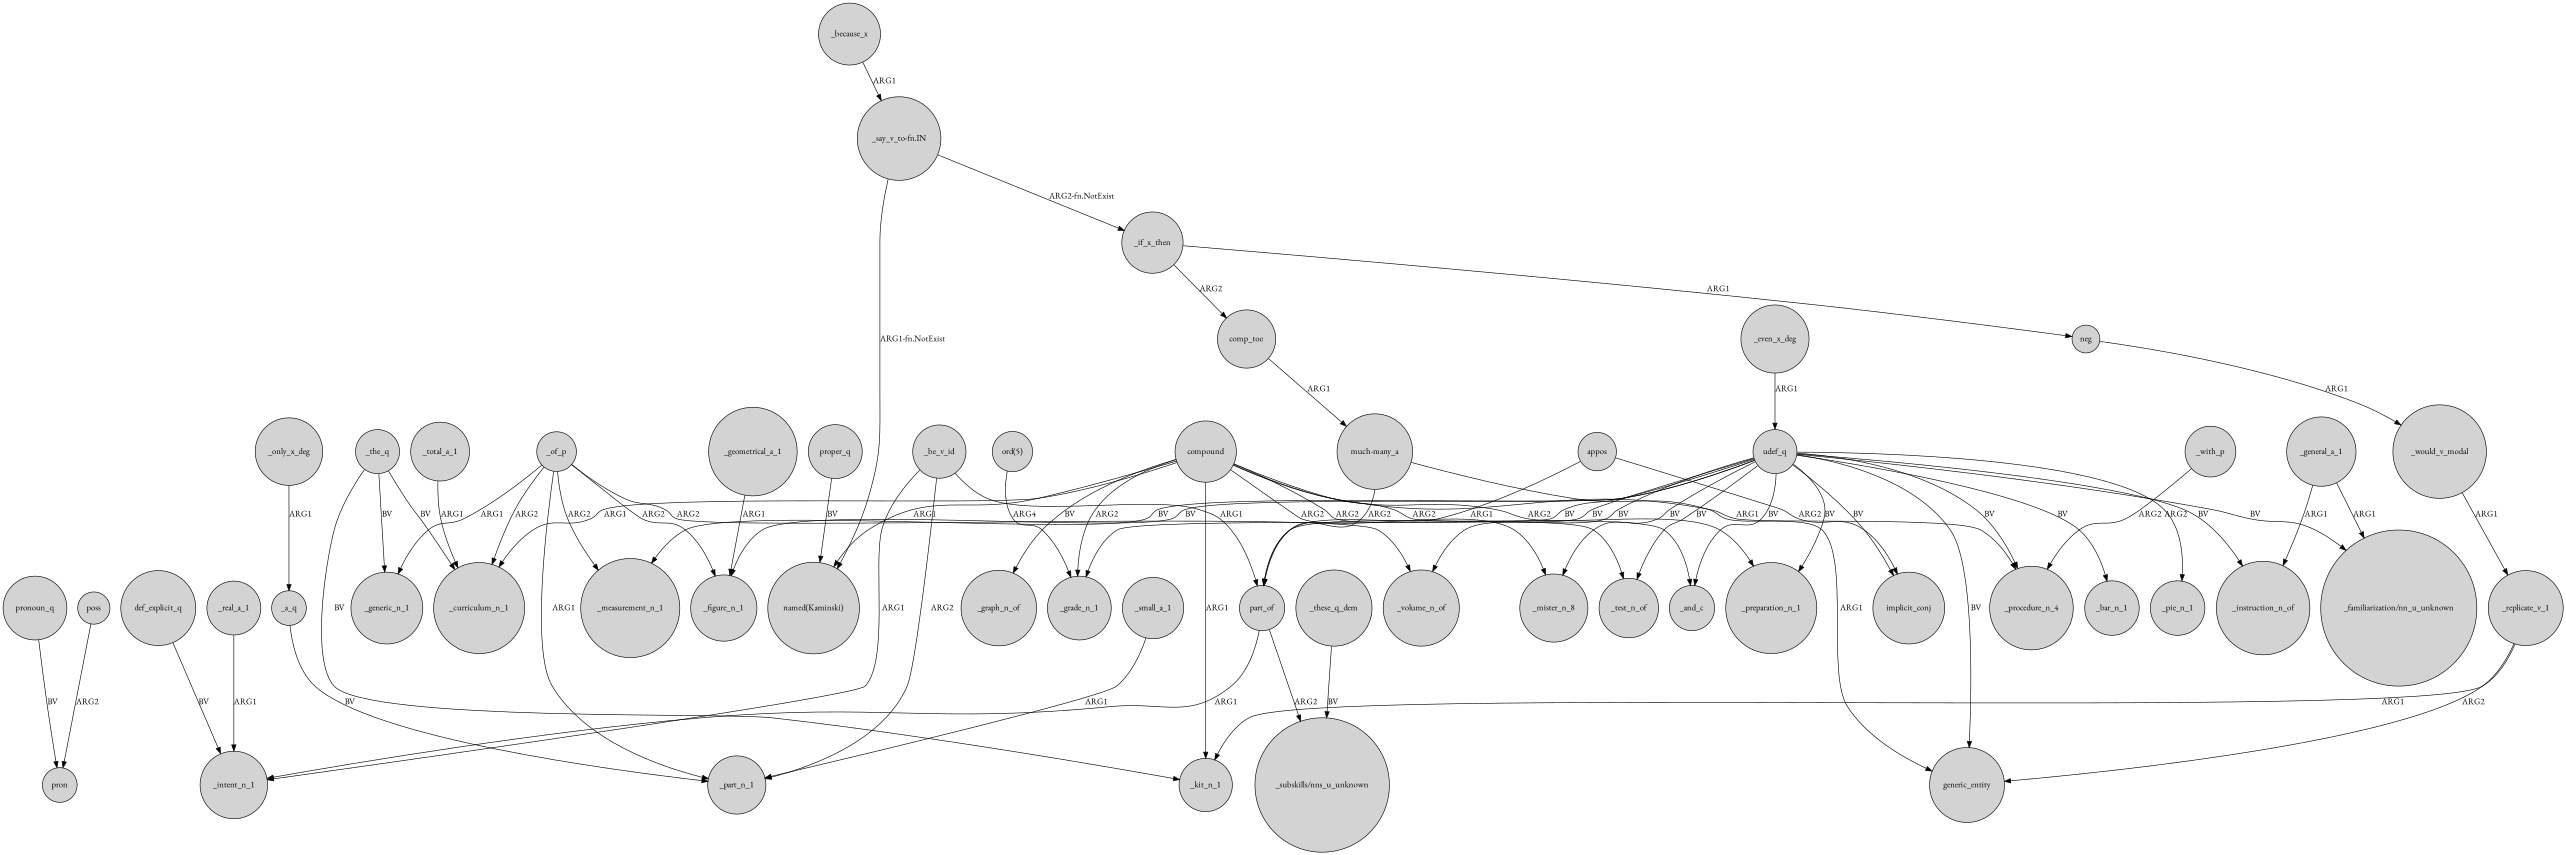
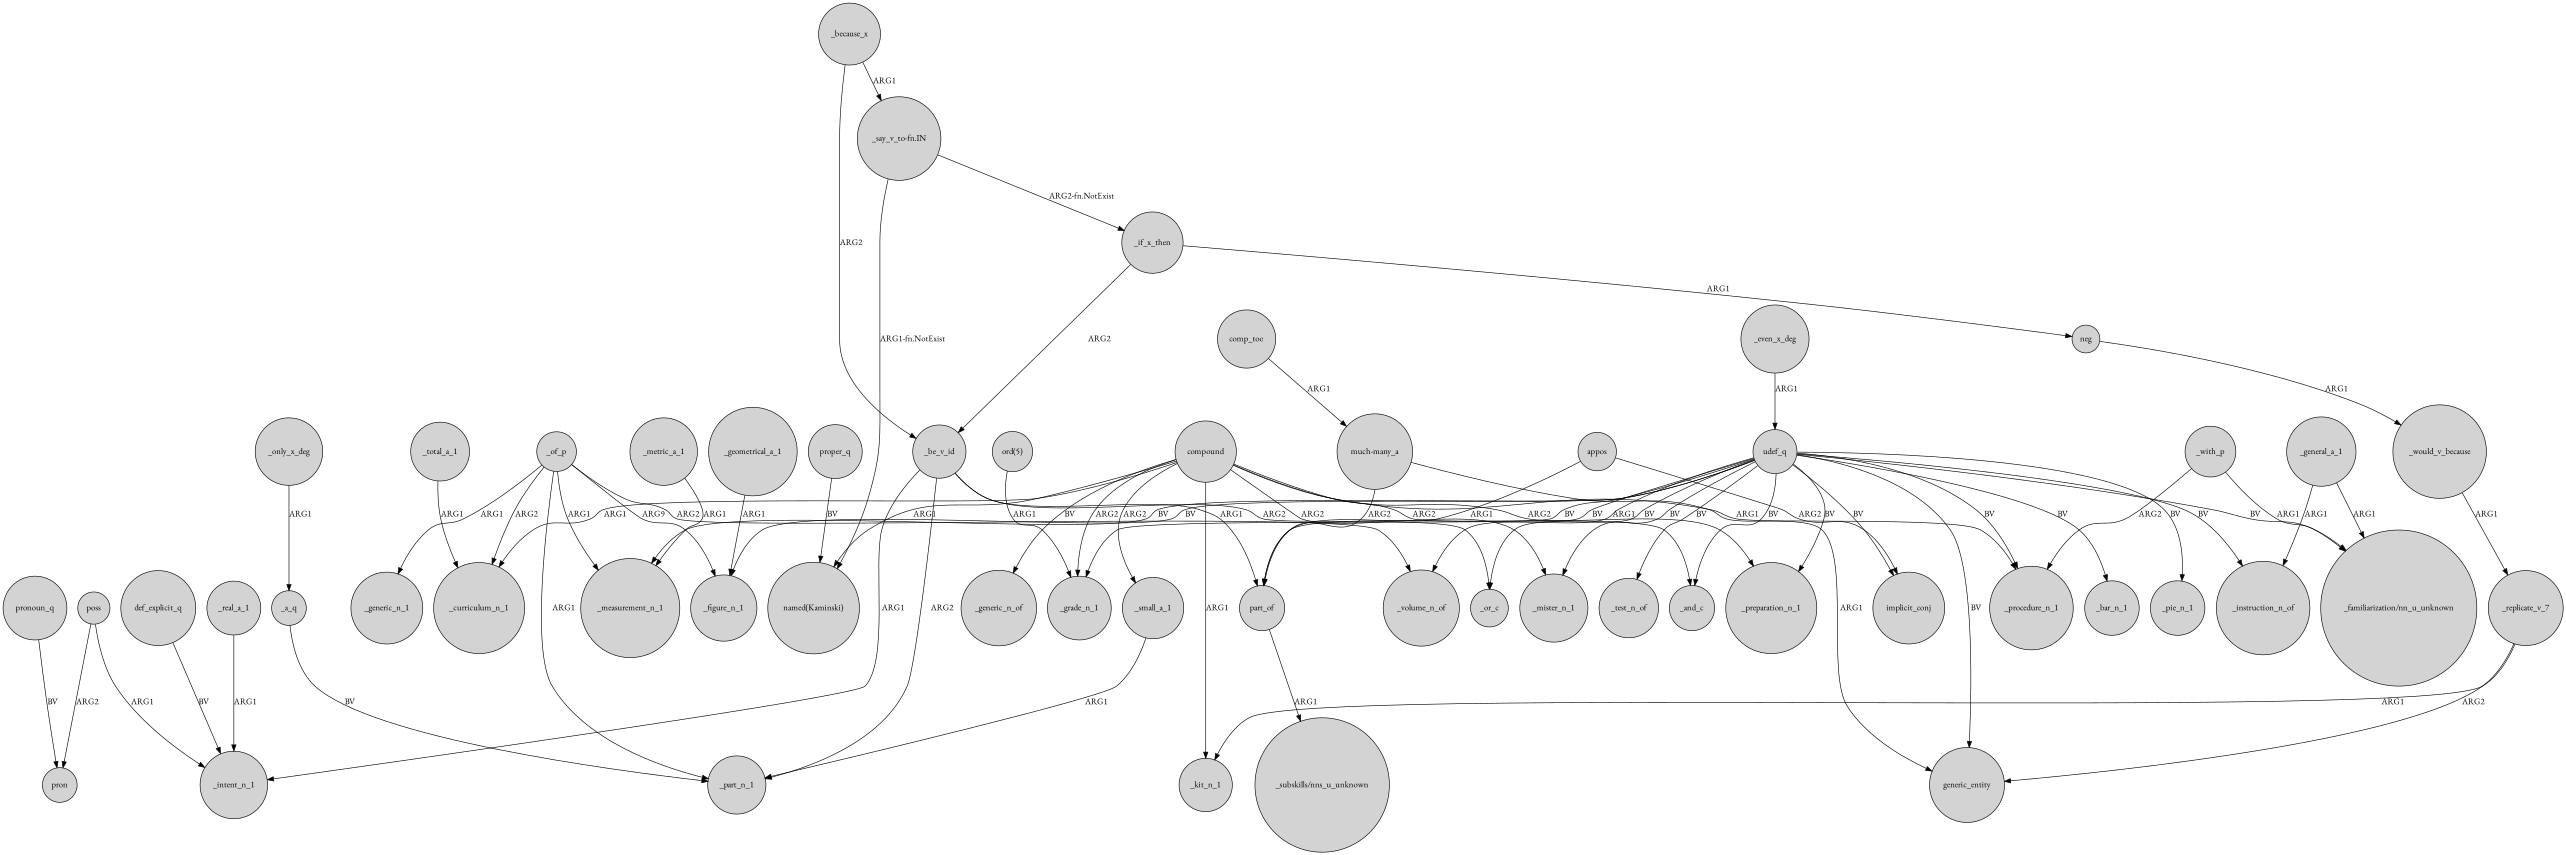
edge "_because_x" -> "_be_v_id": added, label "ARG2"
edge "_if_x_then" -> "comp_too": now "_if_x_then" -> "_be_v_id"
node "_the_q": removed
node "_metric_a_1": added
node "_would_v_modal": label "_would_v_modal" -> "_would_v_because"
edge "compound" -> "_test_n_of": now "compound" -> "_small_a_1"
edge "_of_p" -> "_measurement_n_1": label "ARG2" -> "ARG1"
edge "_of_p" -> "_figure_n_1": label "ARG2" -> "ARG9"
edge "ord(5)" -> "_grade_n_1": label "ARG4" -> "ARG1"
edge "udef_q" -> "_volume_n_of": label "BV" -> "ARG1"
edge "udef_q" -> "_pie_n_1": label "ARG2" -> "BV"
edge "_with_p" -> "_familiarization/nn_u_unknown": added, label "ARG1"
node "_graph_n_of": label "_graph_n_of" -> "_generic_n_of"
node "_these_q_dem": removed
node "_or_c": added
node "_mister_n_8": label "_mister_n_8" -> "_mister_n_1"
node "_procedure_n_4": label "_procedure_n_4" -> "_procedure_n_1"
node "_replicate_v_1": label "_replicate_v_1" -> "_replicate_v_7"
edge "part_of" -> "_subskills/nns_u_unknown": label "ARG2" -> "ARG1"
edge "part_of" -> "_intent_n_1": now "poss" -> "_intent_n_1"
